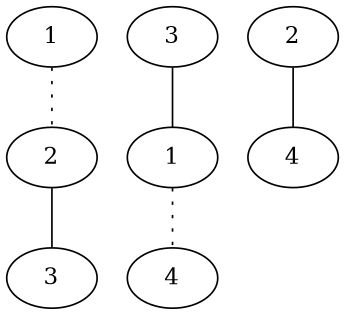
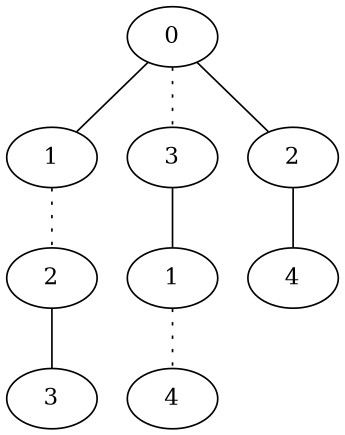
node "0": added
